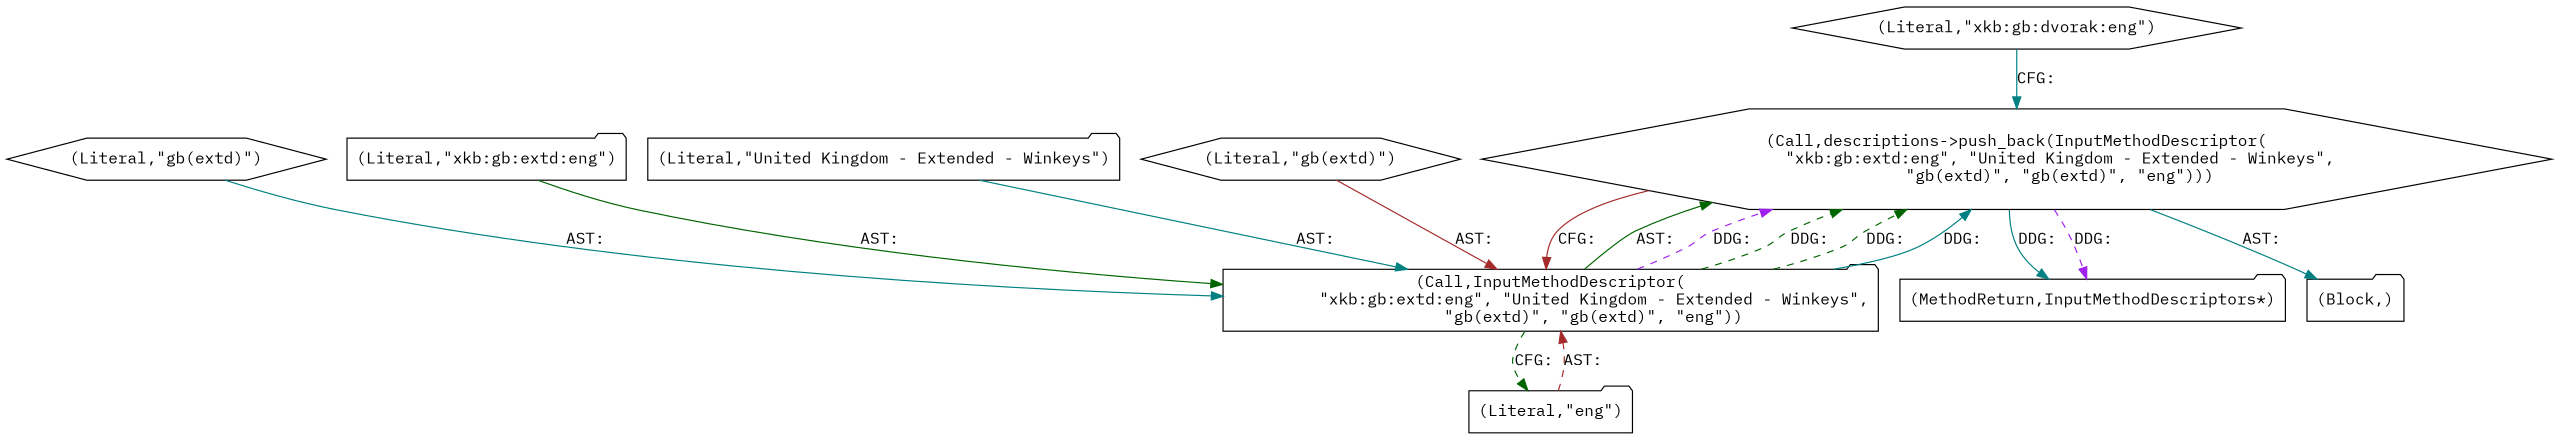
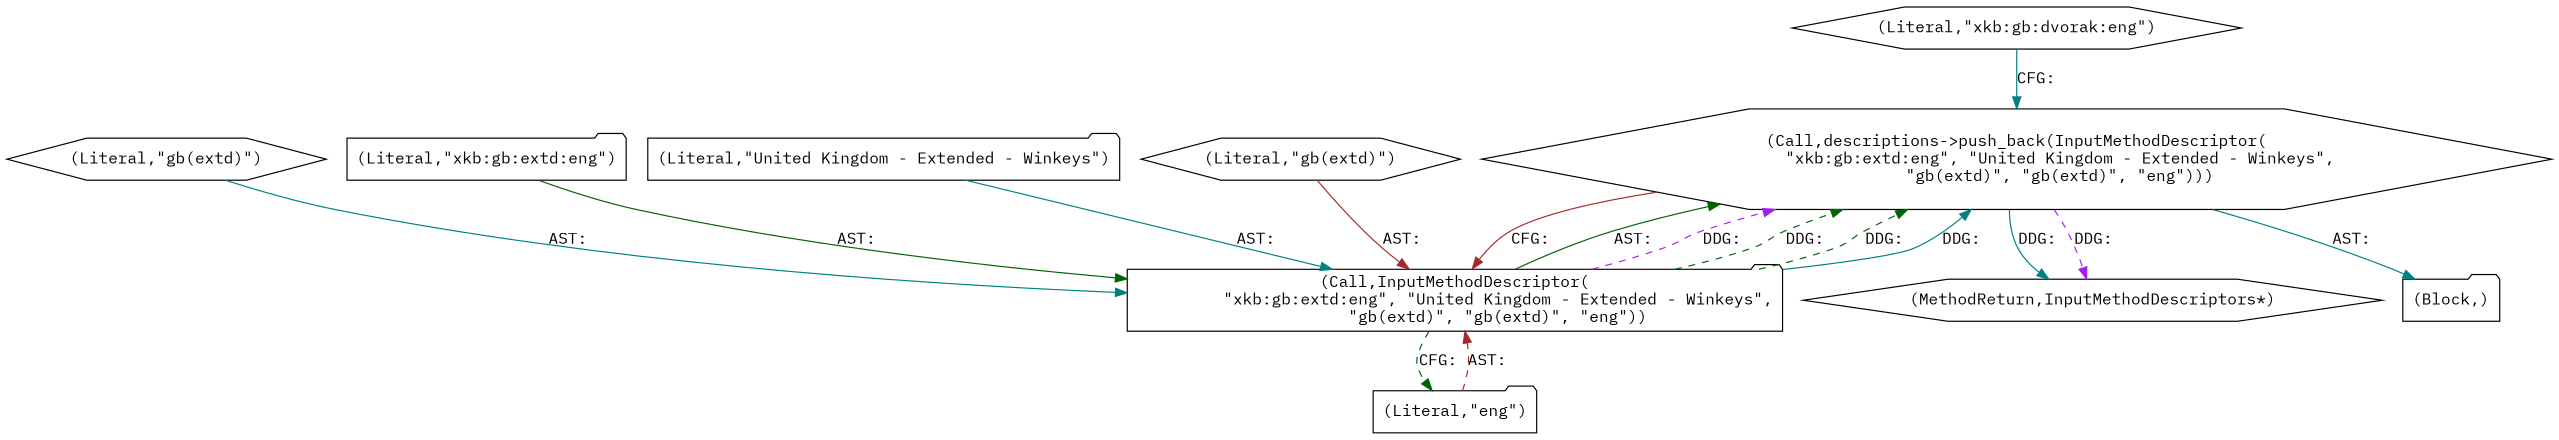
node "(MethodReturn,InputMethodDescriptors*)": shape folder -> hexagon
